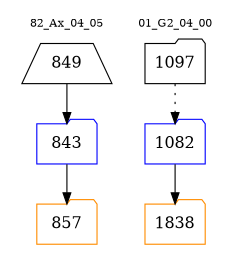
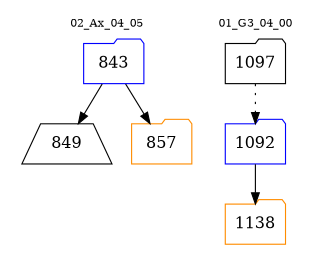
cluster "82_Ax_04_05": label "82_Ax_04_05" -> "02_Ax_04_05"
cluster "01_G2_04_00": label "01_G2_04_00" -> "01_G3_04_00"
edge "849" -> "843": reversed
node "1082": label "1082" -> "1092"
node "1838": label "1838" -> "1138"
